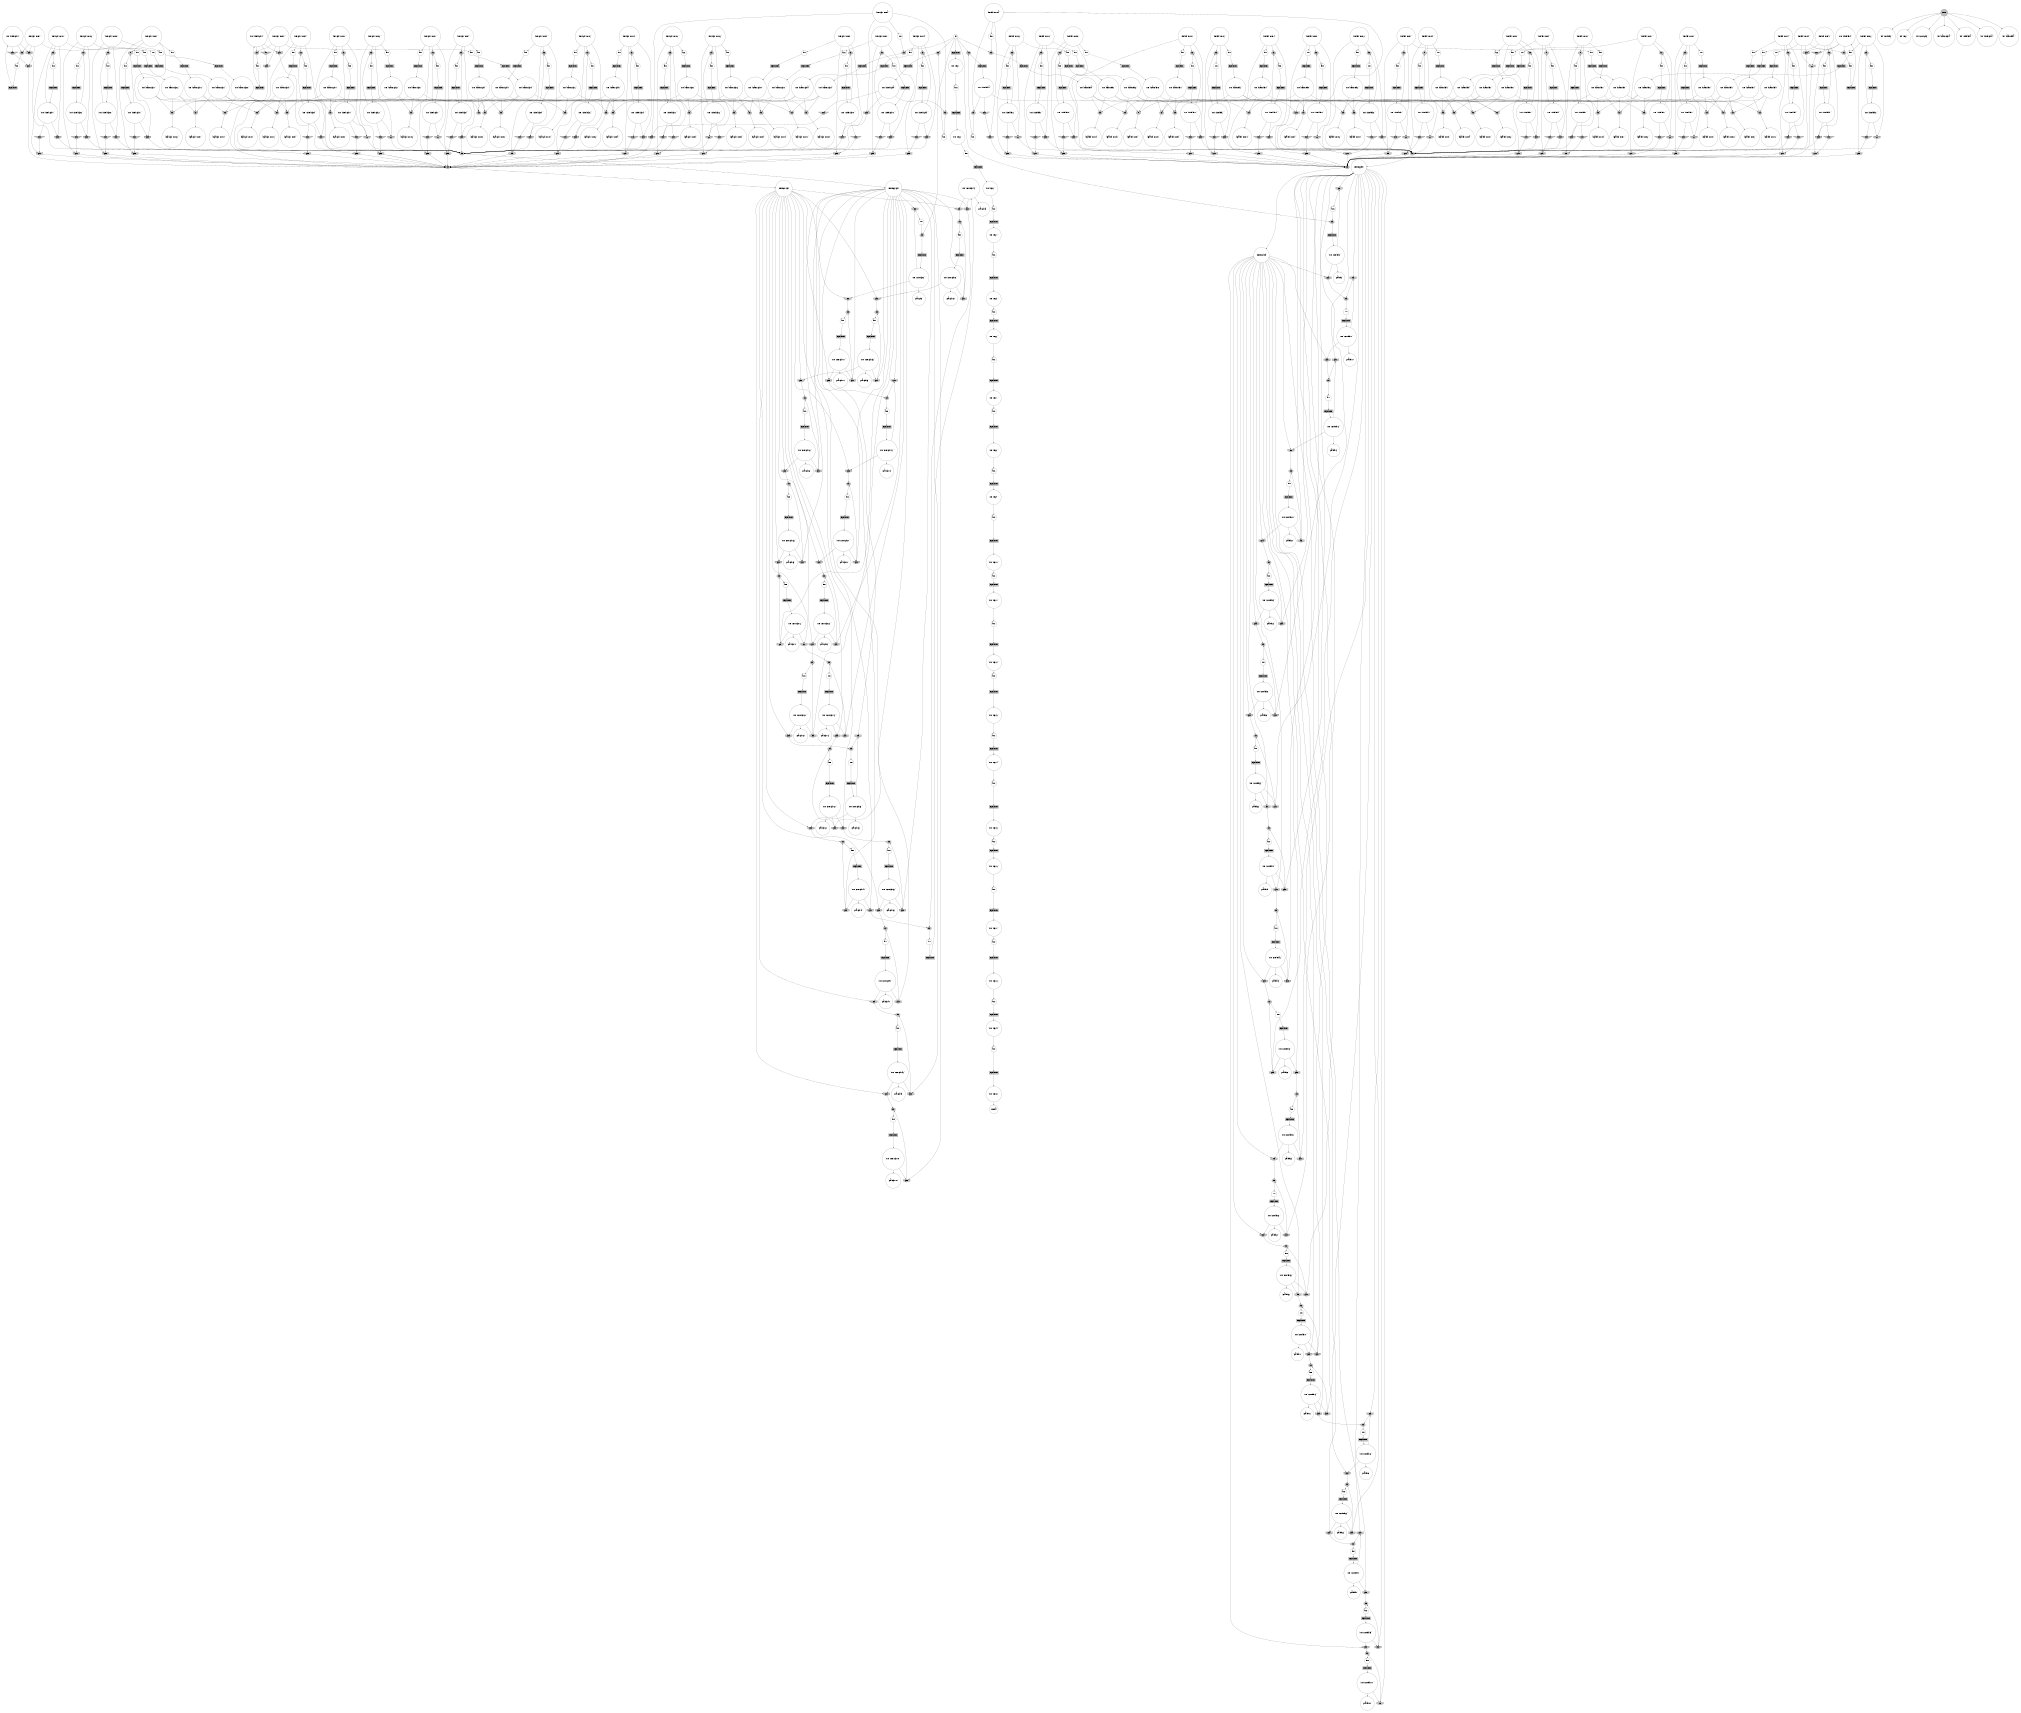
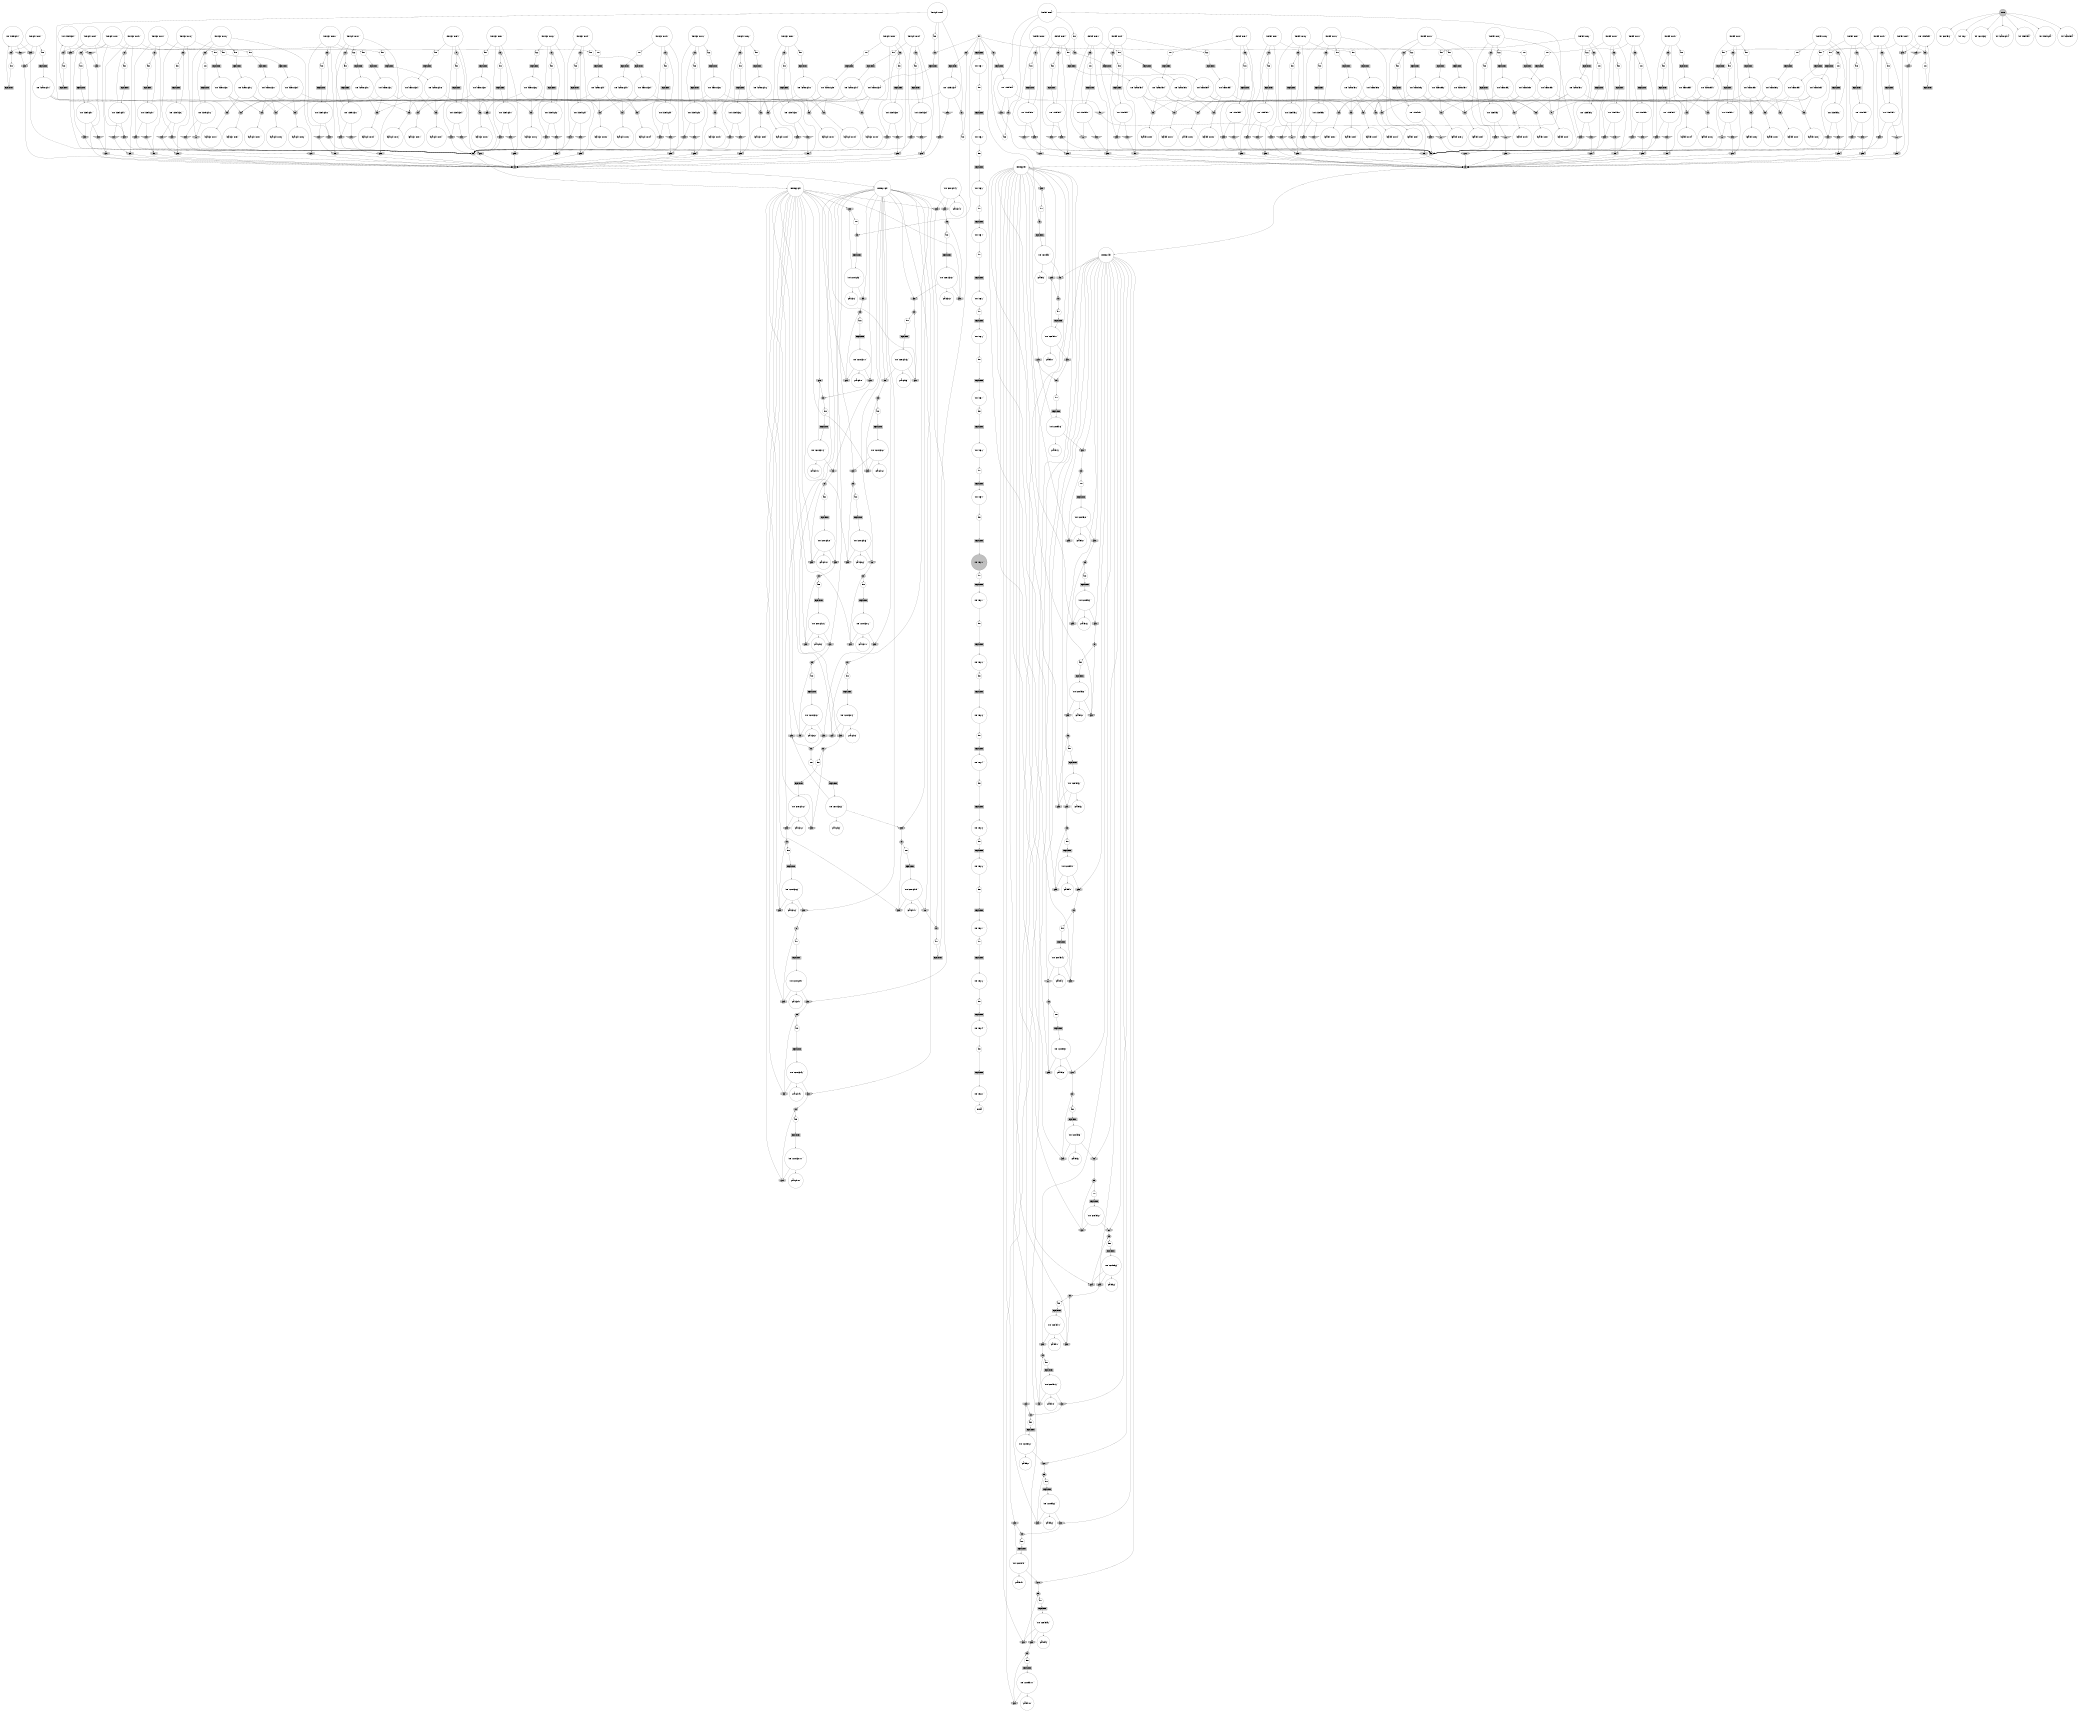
node "( legal right ( move k ) )": added
node "( legal left ( move c ) )": label "( legal left ( move c ) )" -> "( goal left ( move c ) )"
node "( true ( step 10 ) )": fillcolor white -> grey
node "( goal left 60 )": removed
node "( goal left 95 )": added
